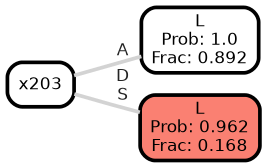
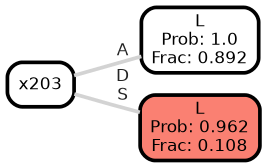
node "L Prob: 0.962 Frac: 0.168": label "L Prob: 0.962 Frac: 0.168" -> "L Prob: 0.962 Frac: 0.108"
